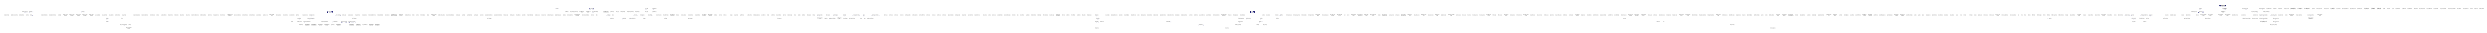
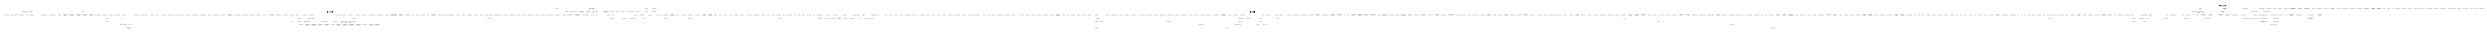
node "uncounted_symbol_to _remote_object.cpp": added
